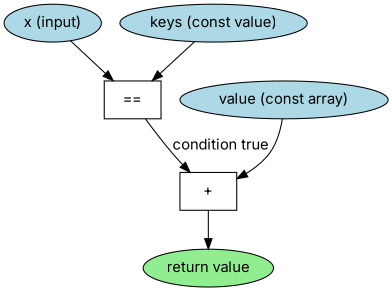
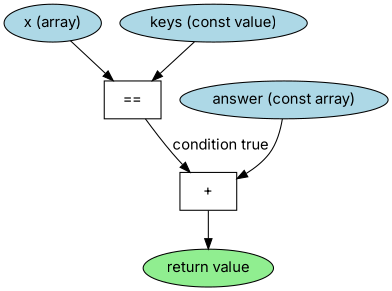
node "x (input)": label "x (input)" -> "x (array)"
node "value (const array)": label "value (const array)" -> "answer (const array)"
